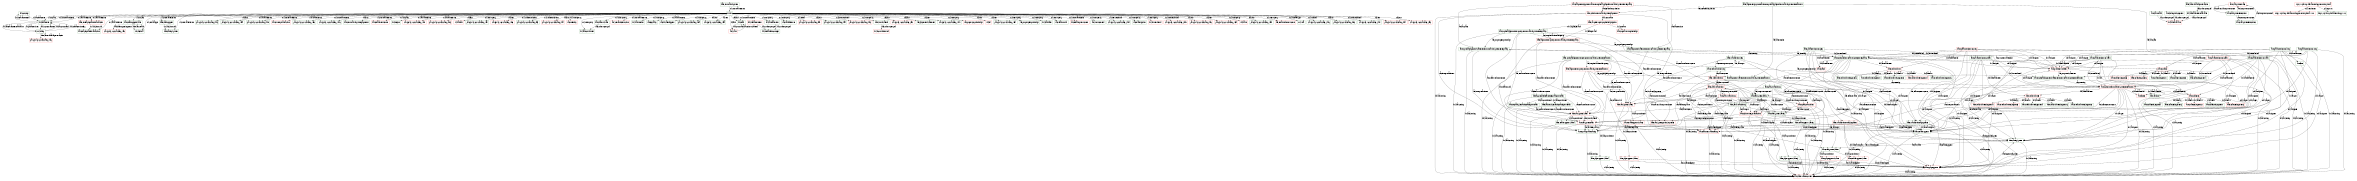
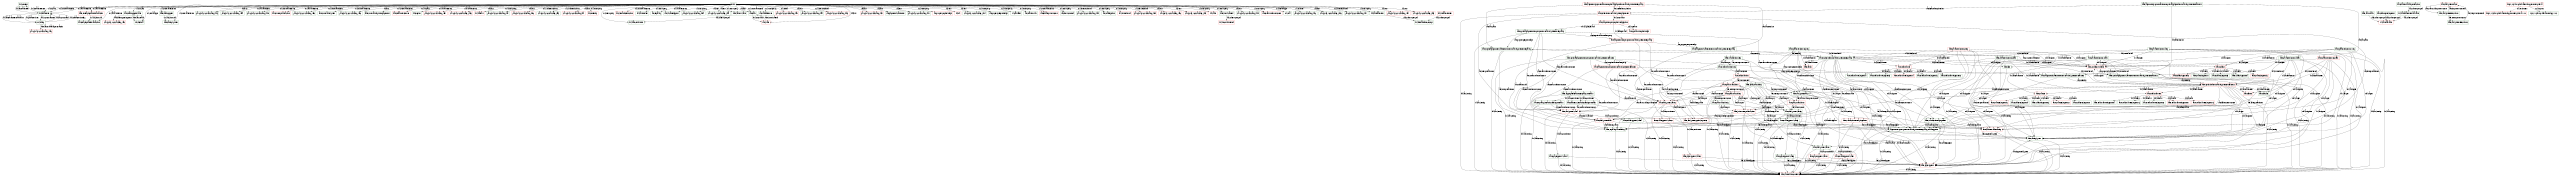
edge "base:NormativeSystem" -> "NULL": reversed
edge "base:optimizedNormativeSystemForEquality" -> "base:fine": added, label "dul:hasParameter"
edge "base:parametricNorm4_fair" -> "base:fineF": label "dul:dul" -> "dul:hasParameter"
node "base:evaderAgent1": label "base:evaderAgent1" -> "alignmentPropertyOnNormativeSystemForEquality:evaderAgent1"
edge "base:payerAgent1State2" -> "base:payerAgent1": label "vae:intersectionOf" -> "vae:isStateOfAgent"
